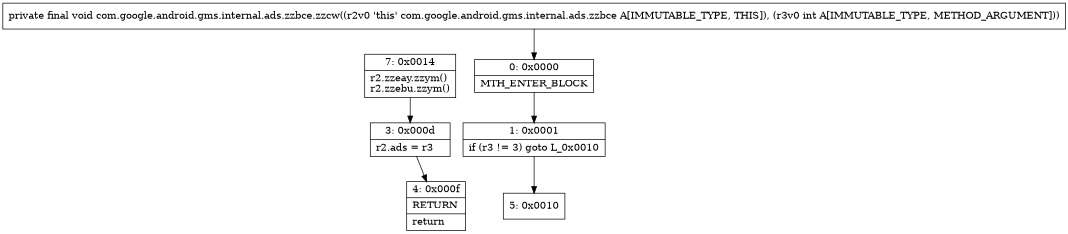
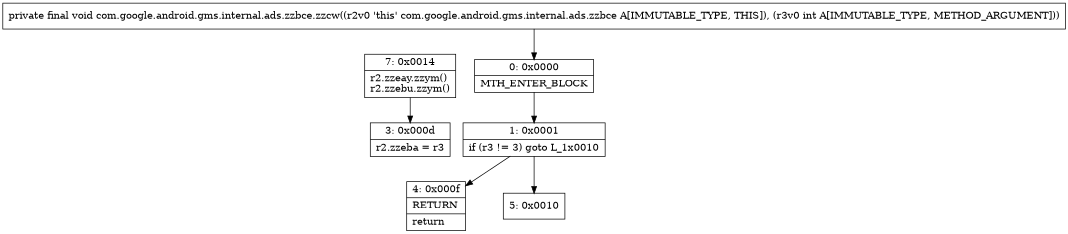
node "3: 0x000d": text "r2.ads = r3" -> "r2.zzeba = r3"
node "1: 0x0001": text "if (r3 != 3) goto L_0x0010" -> "if (r3 != 3) goto L_1x0010"
edge "3: 0x000d" -> "4: 0x000f": now "1: 0x0001" -> "4: 0x000f"
